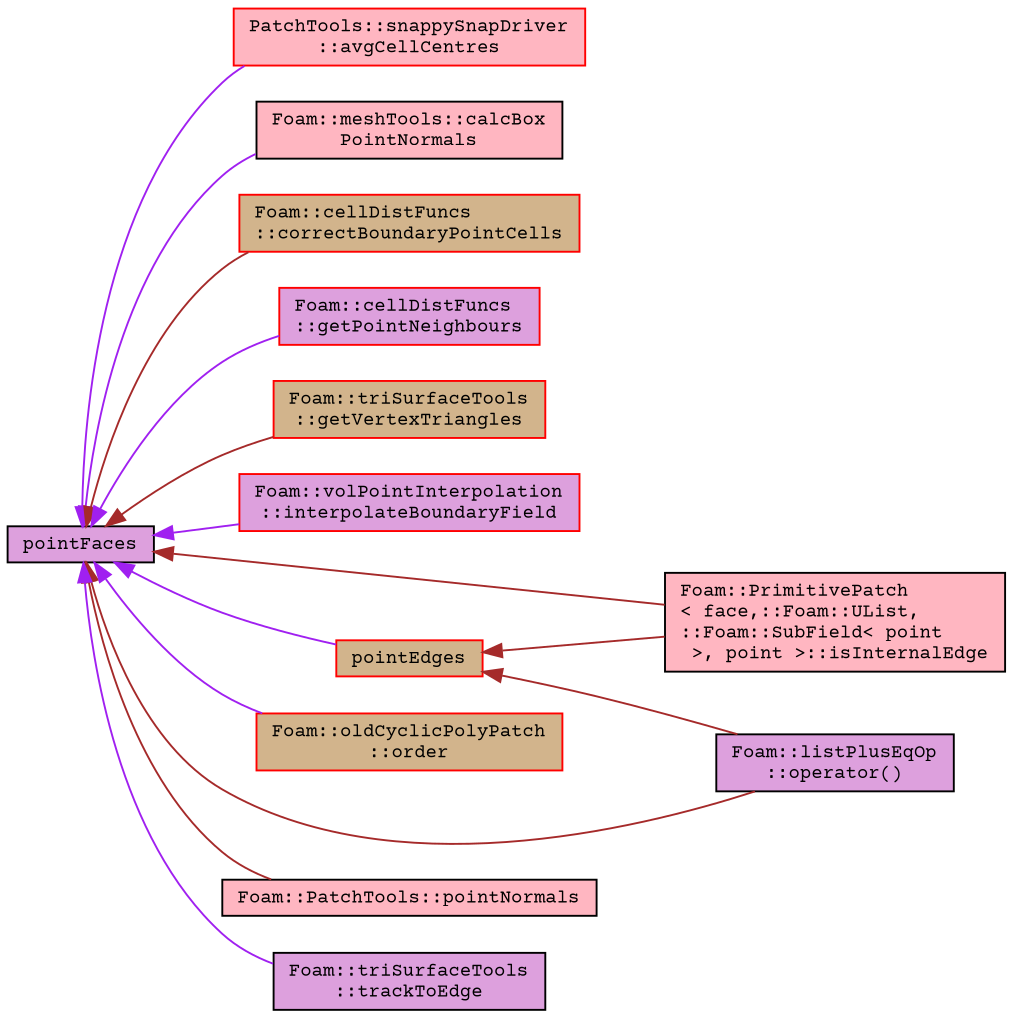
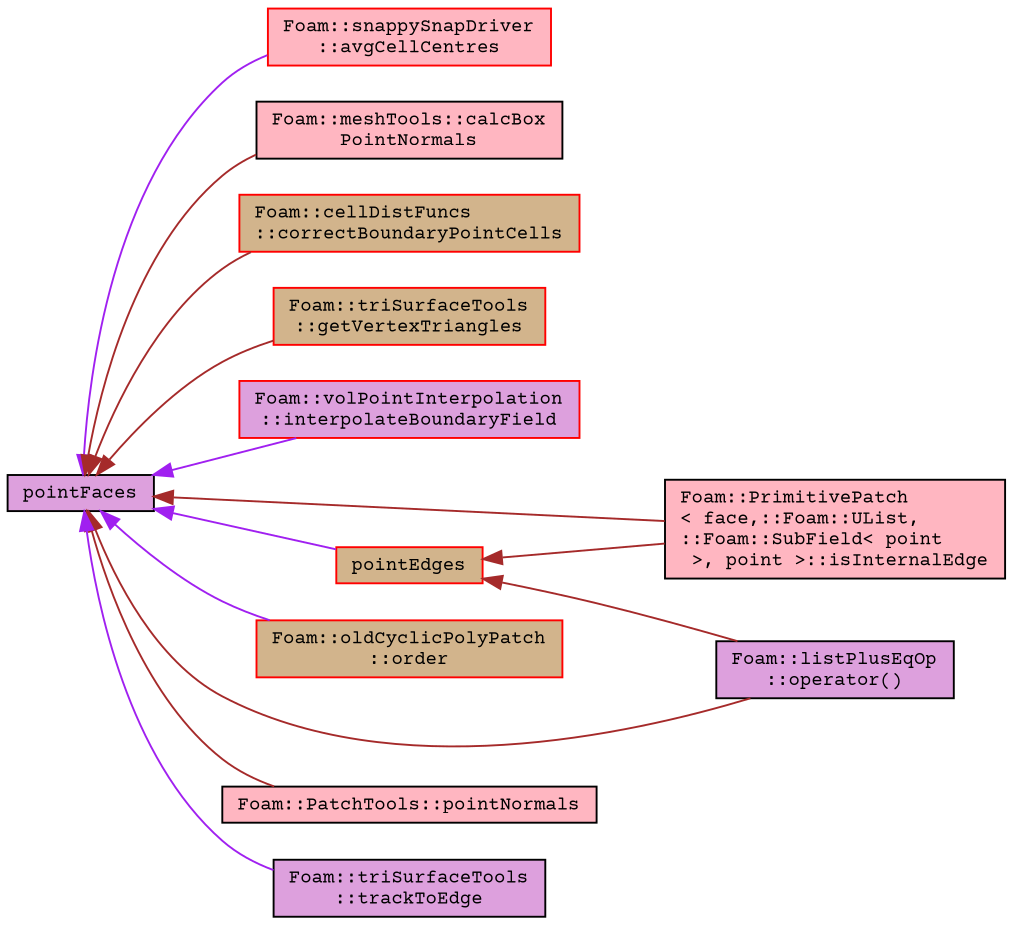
node "PatchTools::snappySnapDriver ::avgCellCentres": label "PatchTools::snappySnapDriver ::avgCellCentres" -> "Foam::snappySnapDriver ::avgCellCentres"
edge "Foam::meshTools::calcBox PointNormals" -> "pointFaces": color purple -> brown
node "Foam::cellDistFuncs ::getPointNeighbours": removed
